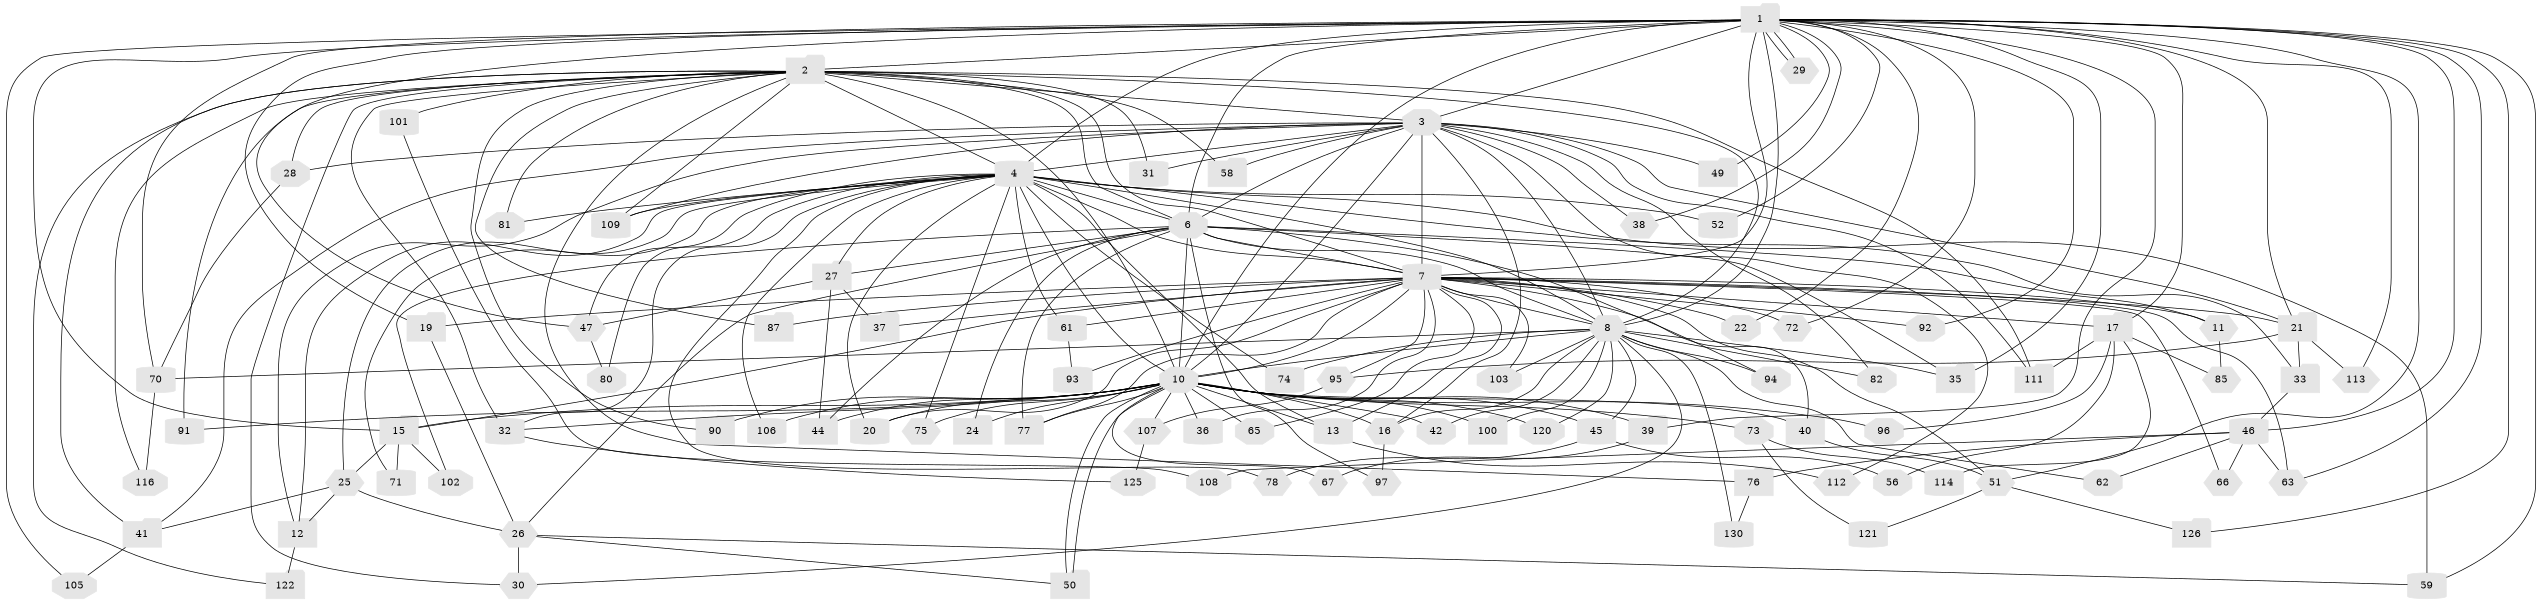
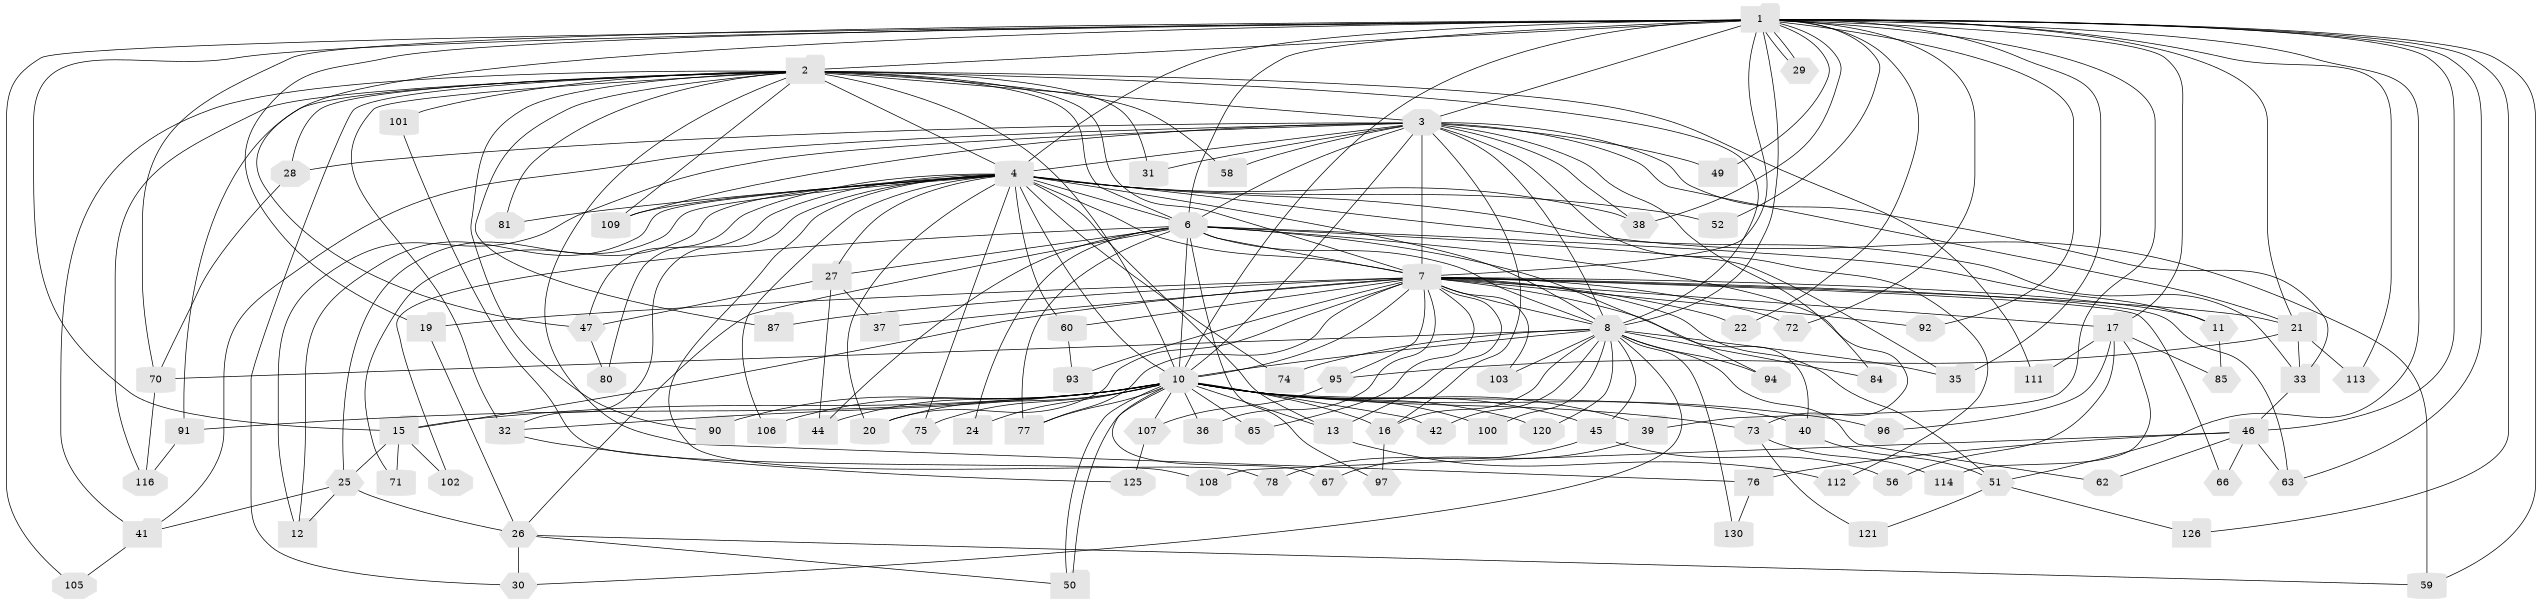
edge "4" -- "38": added
edge "3" -- "111": now "3" -- "33"
edge "6" -- "73": added
node "61": label "61" -> "60"
node "82": label "82" -> "84"
edge "91" -- "116": added
node "122": removed
